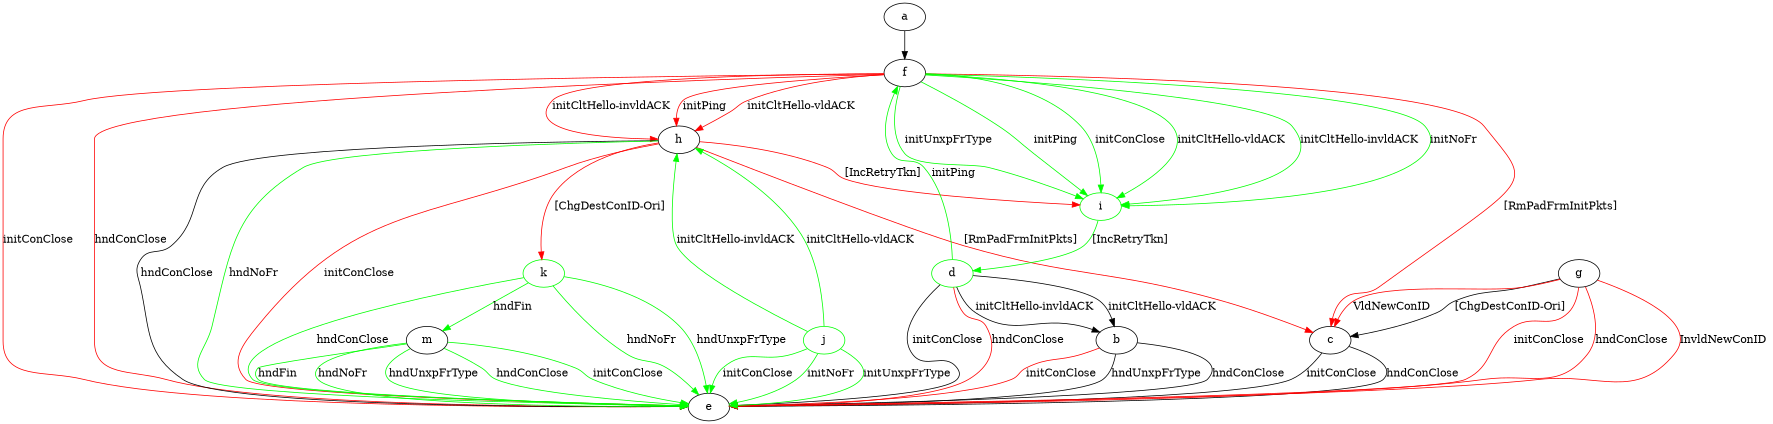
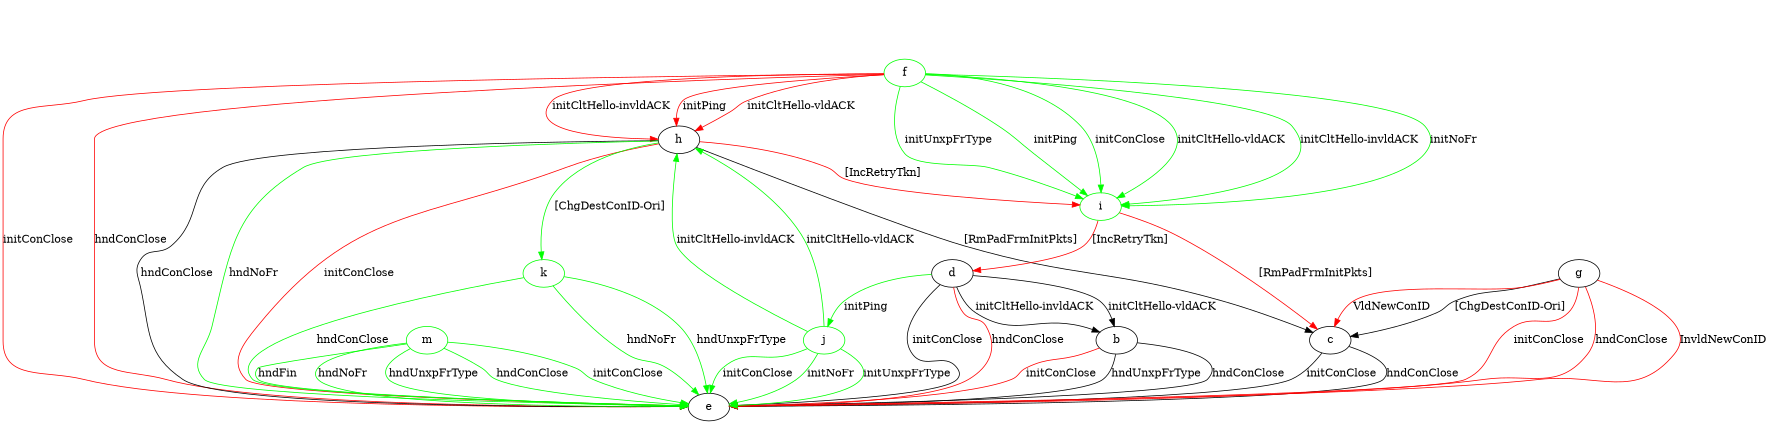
node "a": removed
node "f": color black -> green
edge "f" -> "c": now "i" -> "c"
edge "d" -> "f": now "d" -> "j"
edge "h" -> "k": color red -> green
edge "h" -> "c": color red -> black
edge "i" -> "d": color green -> red
node "d": color green -> black
edge "k" -> "m": removed, label "hndFin"
node "m": color black -> green
